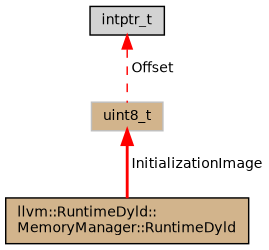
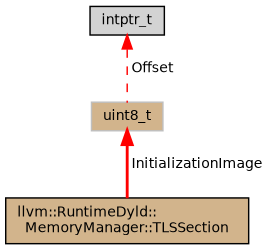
node "llvm::RuntimeDyld:: MemoryManager::RuntimeDyld": label "llvm::RuntimeDyld:: MemoryManager::RuntimeDyld" -> "llvm::RuntimeDyld:: MemoryManager::TLSSection"
